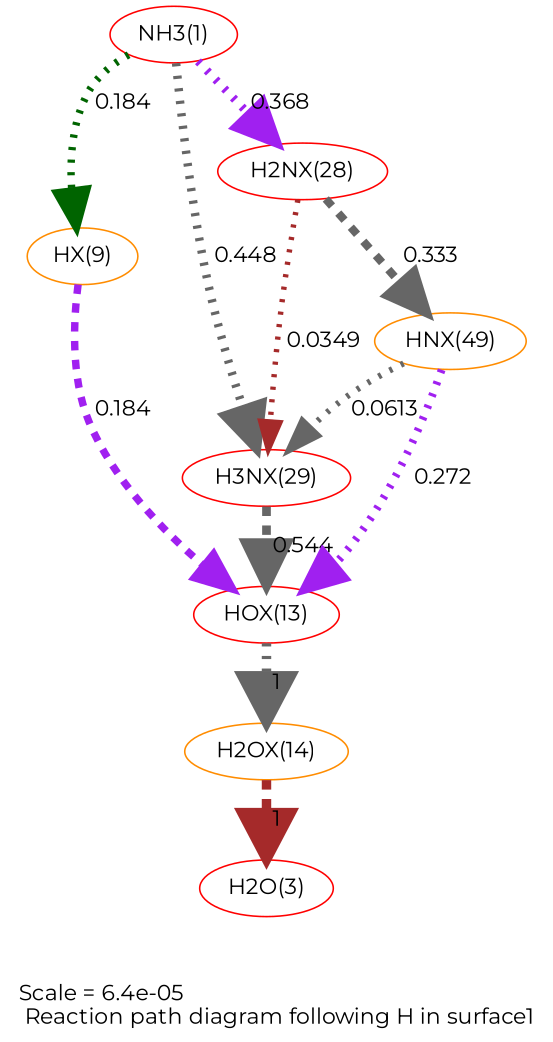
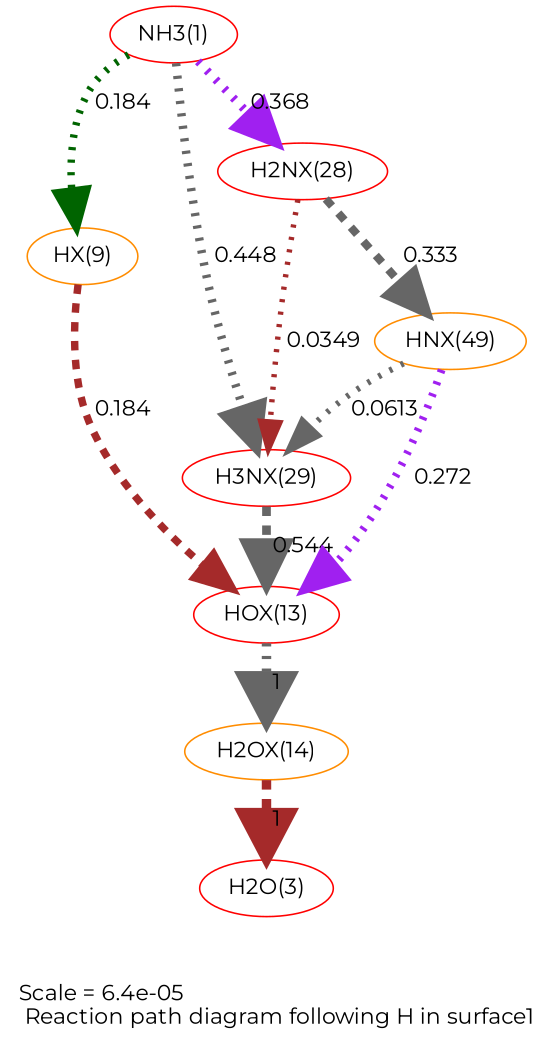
edge "HX(9)" -> "HOX(13)": color purple -> brown
